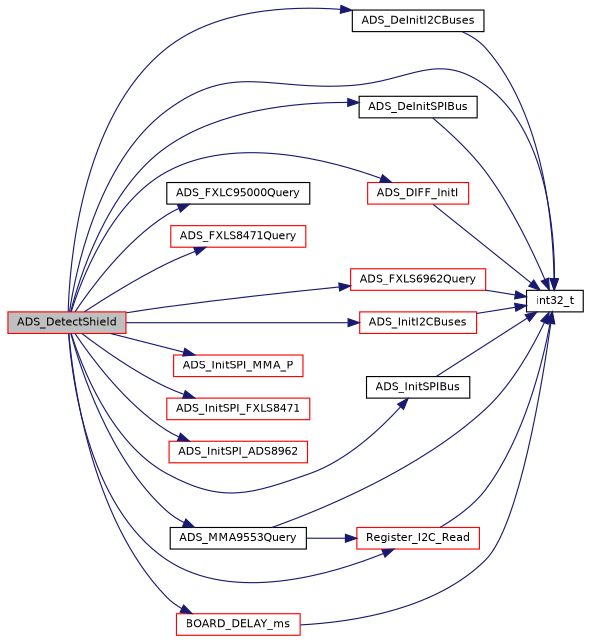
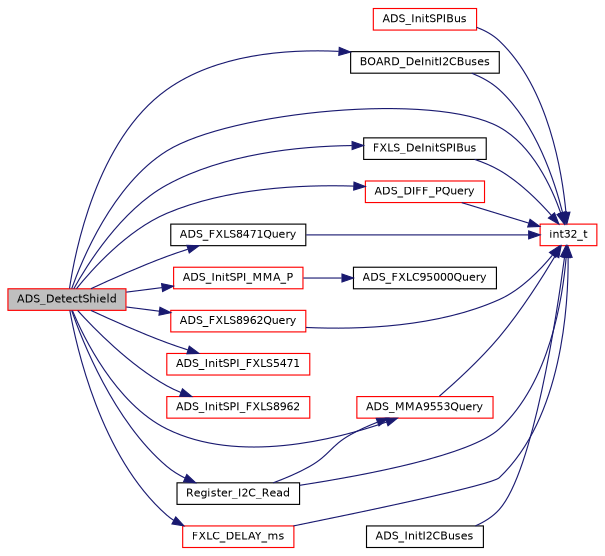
node "ADS_DeInitI2CBuses": label "ADS_DeInitI2CBuses" -> "BOARD_DeInitI2CBuses"
node "ADS_DeInitSPIBus": label "ADS_DeInitSPIBus" -> "FXLS_DeInitSPIBus"
node "ADS_DIFF_InitI": label "ADS_DIFF_InitI" -> "ADS_DIFF_PQuery"
edge "ADS_FXLS8471Query" -> "int32_t": added
node "ADS_FXLS8471Query": color red -> black
edge "ADS_DetectShield" -> "ADS_FXLC95000Query": now "ADS_InitSPI_MMA_P" -> "ADS_FXLC95000Query"
node "ADS_FXLS6962Query": label "ADS_FXLS6962Query" -> "ADS_FXLS8962Query"
node "int32_t": color black -> red
edge "ADS_DetectShield" -> "ADS_InitI2CBuses": removed
node "ADS_InitI2CBuses": color red -> black
node "ADS_InitSPIBus": color black -> red
node "ADS_InitSPI_FXLS8471": label "ADS_InitSPI_FXLS8471" -> "ADS_InitSPI_FXLS5471"
node "ADS_InitSPI_ADS8962": label "ADS_InitSPI_ADS8962" -> "ADS_InitSPI_FXLS8962"
edge "ADS_DetectShield" -> "ADS_InitSPIBus": removed
node "ADS_MMA9553Query": color black -> red
edge "ADS_MMA9553Query" -> "Register_I2C_Read": reversed
node "Register_I2C_Read": color red -> black
node "BOARD_DELAY_ms": label "BOARD_DELAY_ms" -> "FXLC_DELAY_ms"
